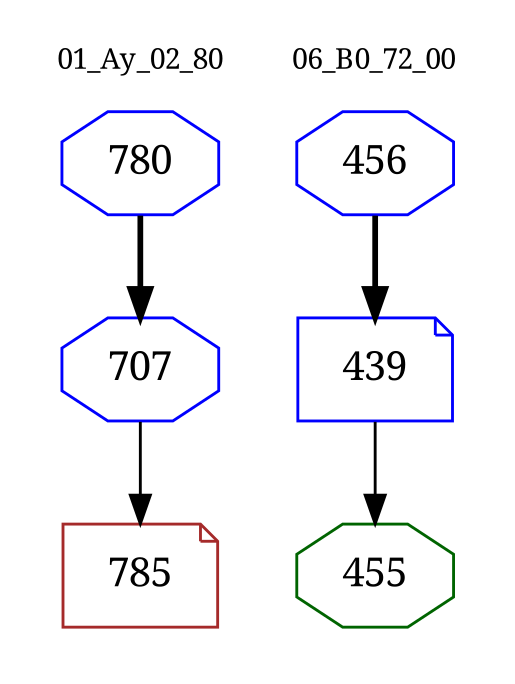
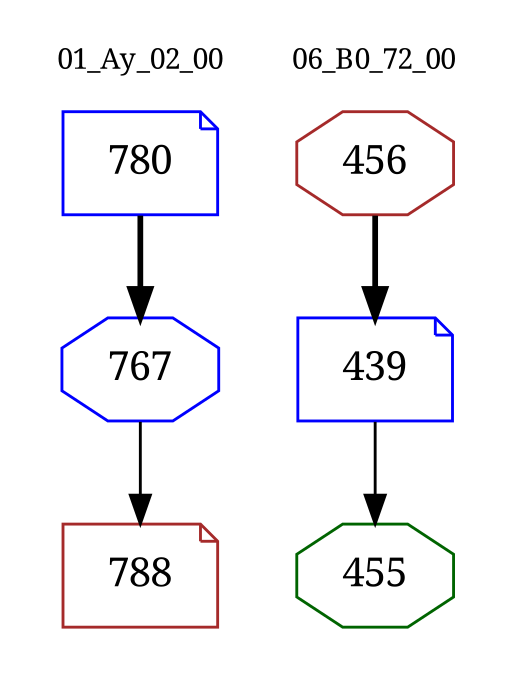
cluster "01_Ay_02_80": label "01_Ay_02_80" -> "01_Ay_02_00"
node "780": shape octagon -> note
node "456": color blue -> brown
node "707": label "707" -> "767"
node "785": label "785" -> "788"
